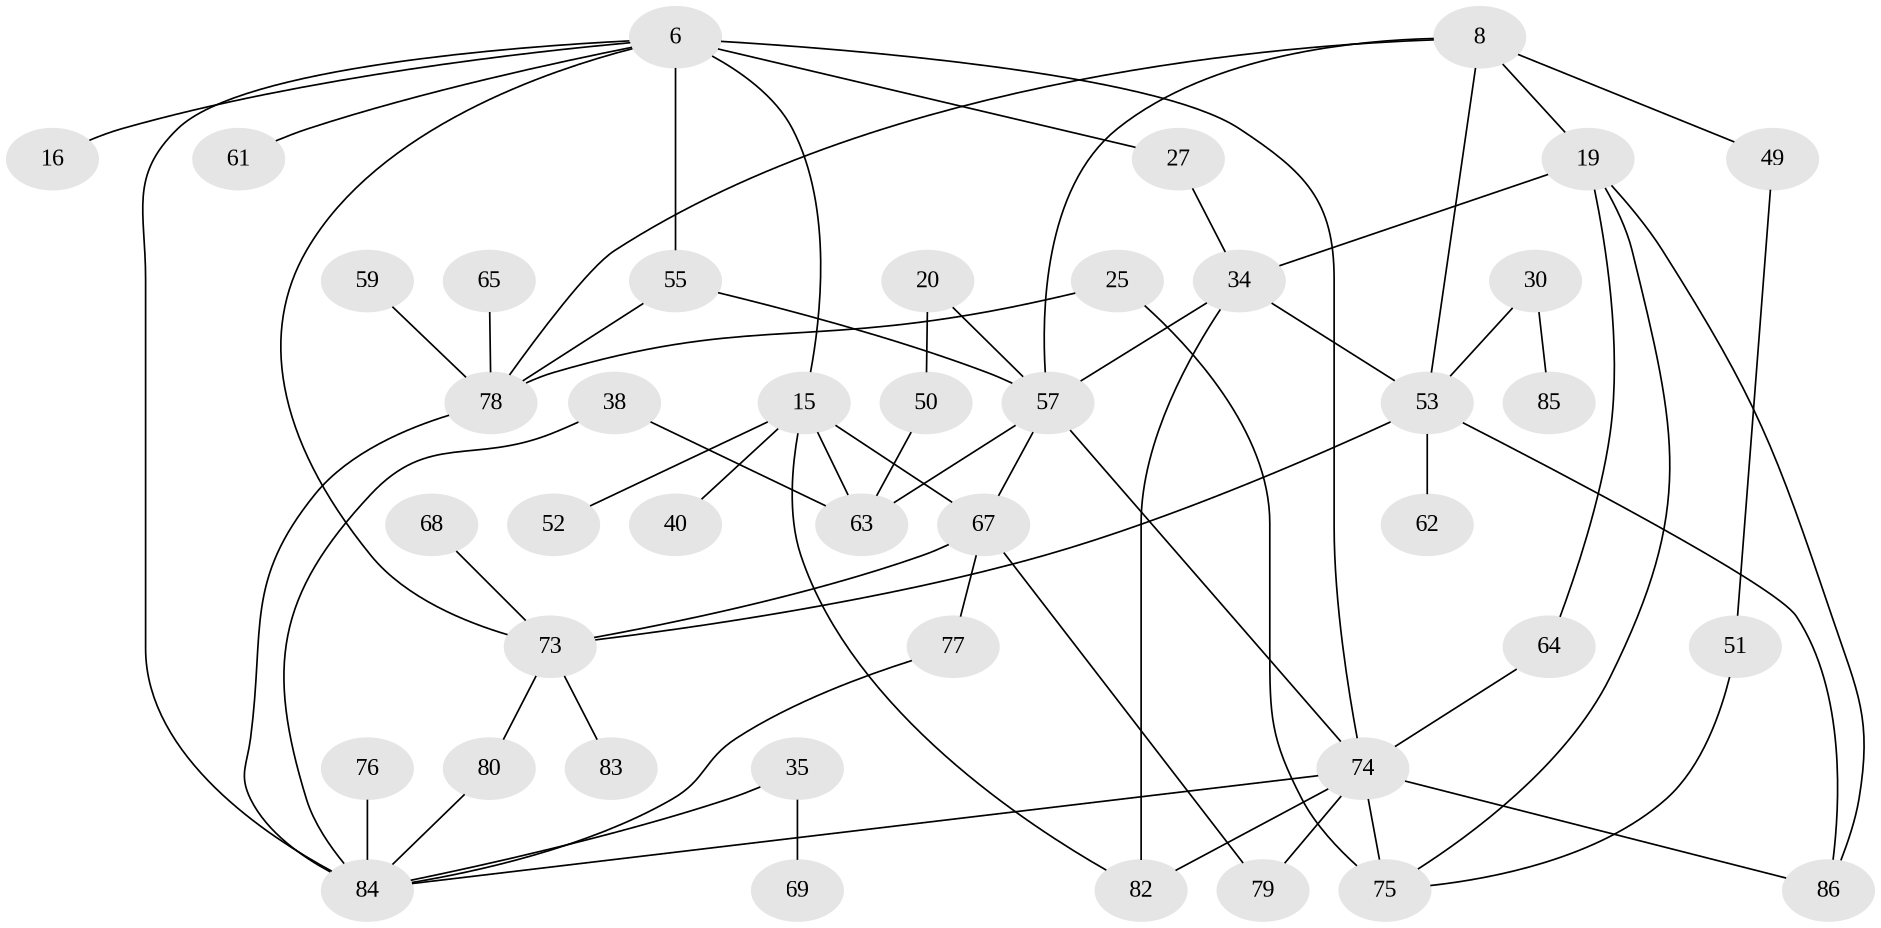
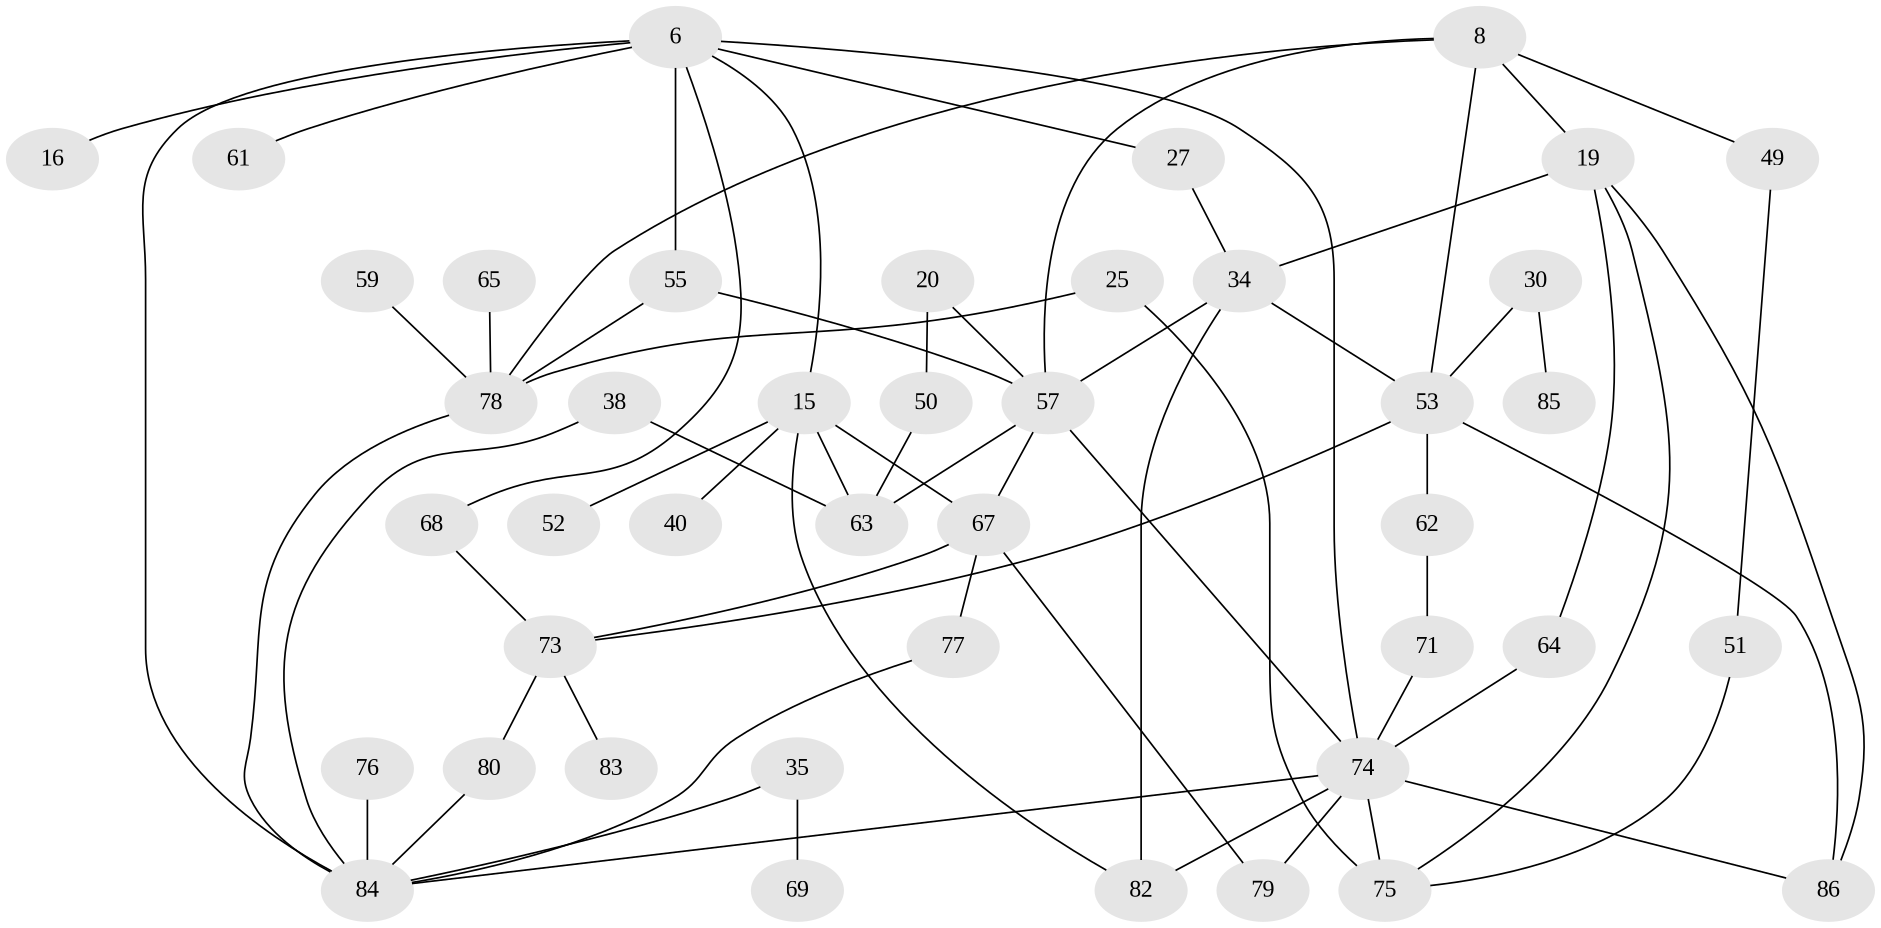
edge "6" -- "73": now "6" -- "68"
node "71": added
